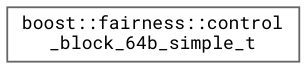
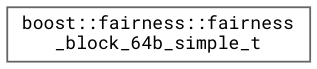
node "boost::fairness::control _block_64b_simple_t": label "boost::fairness::control _block_64b_simple_t" -> "boost::fairness::fairness _block_64b_simple_t"
